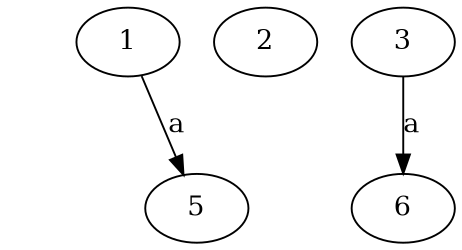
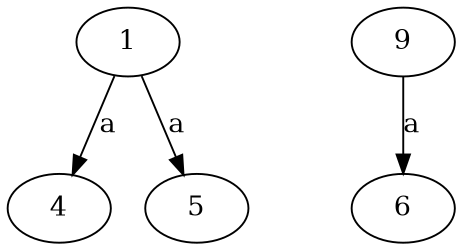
node "2": removed
node "3": label "3" -> "9"
node "4": added
